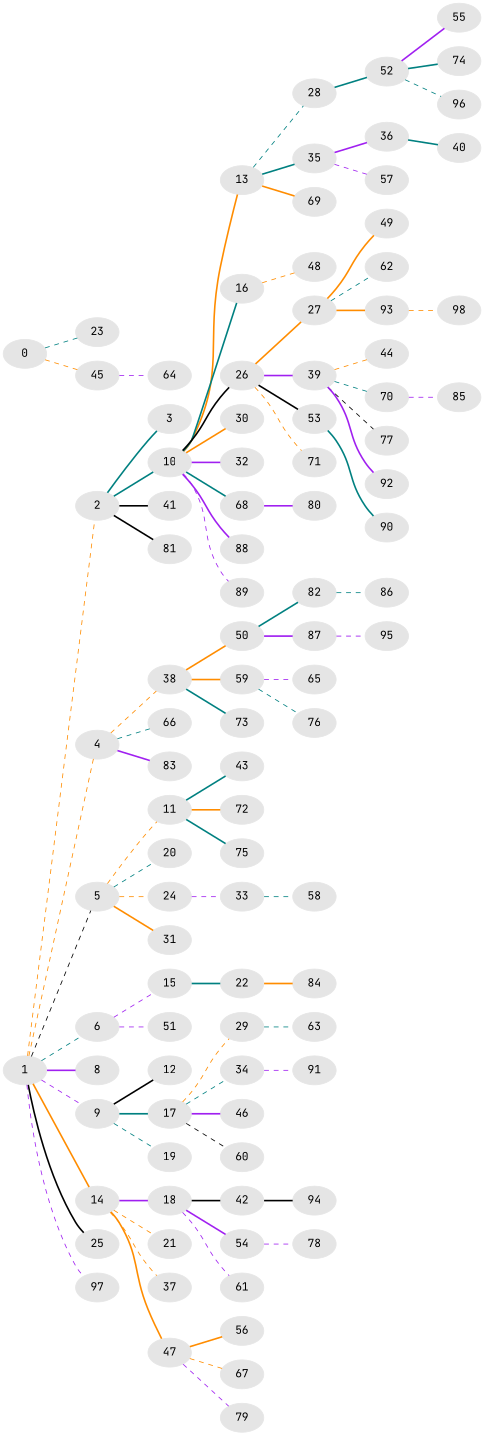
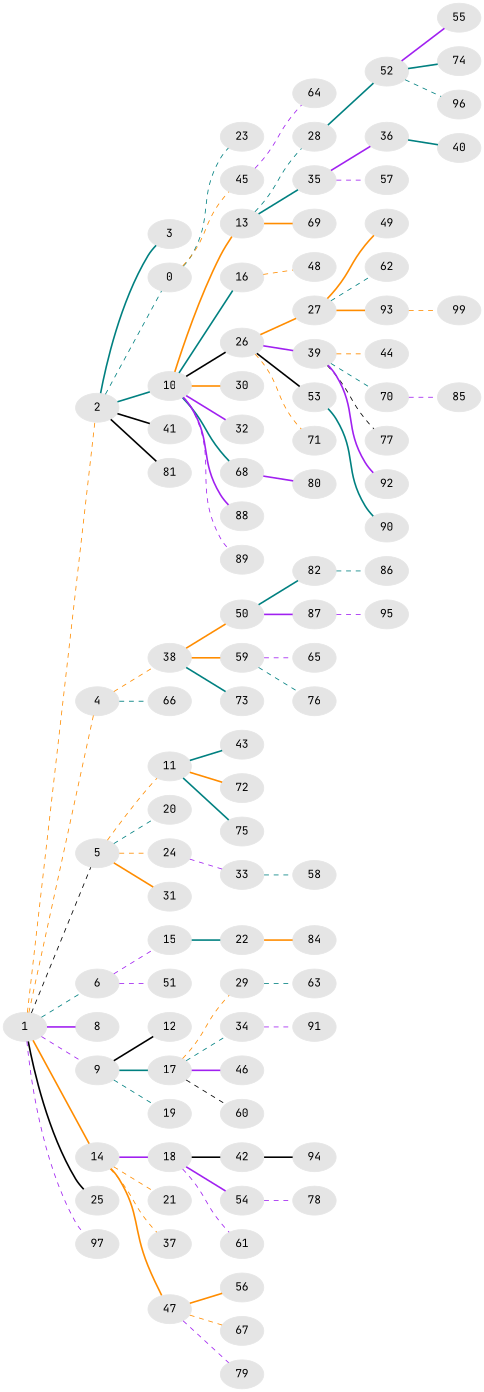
node "98": label "98" -> "99"
edge "0" -- "2": added
node "83": removed
